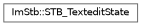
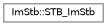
node "ImStb::STB_TexteditState": label "ImStb::STB_TexteditState" -> "ImStb::STB_ImStb"
